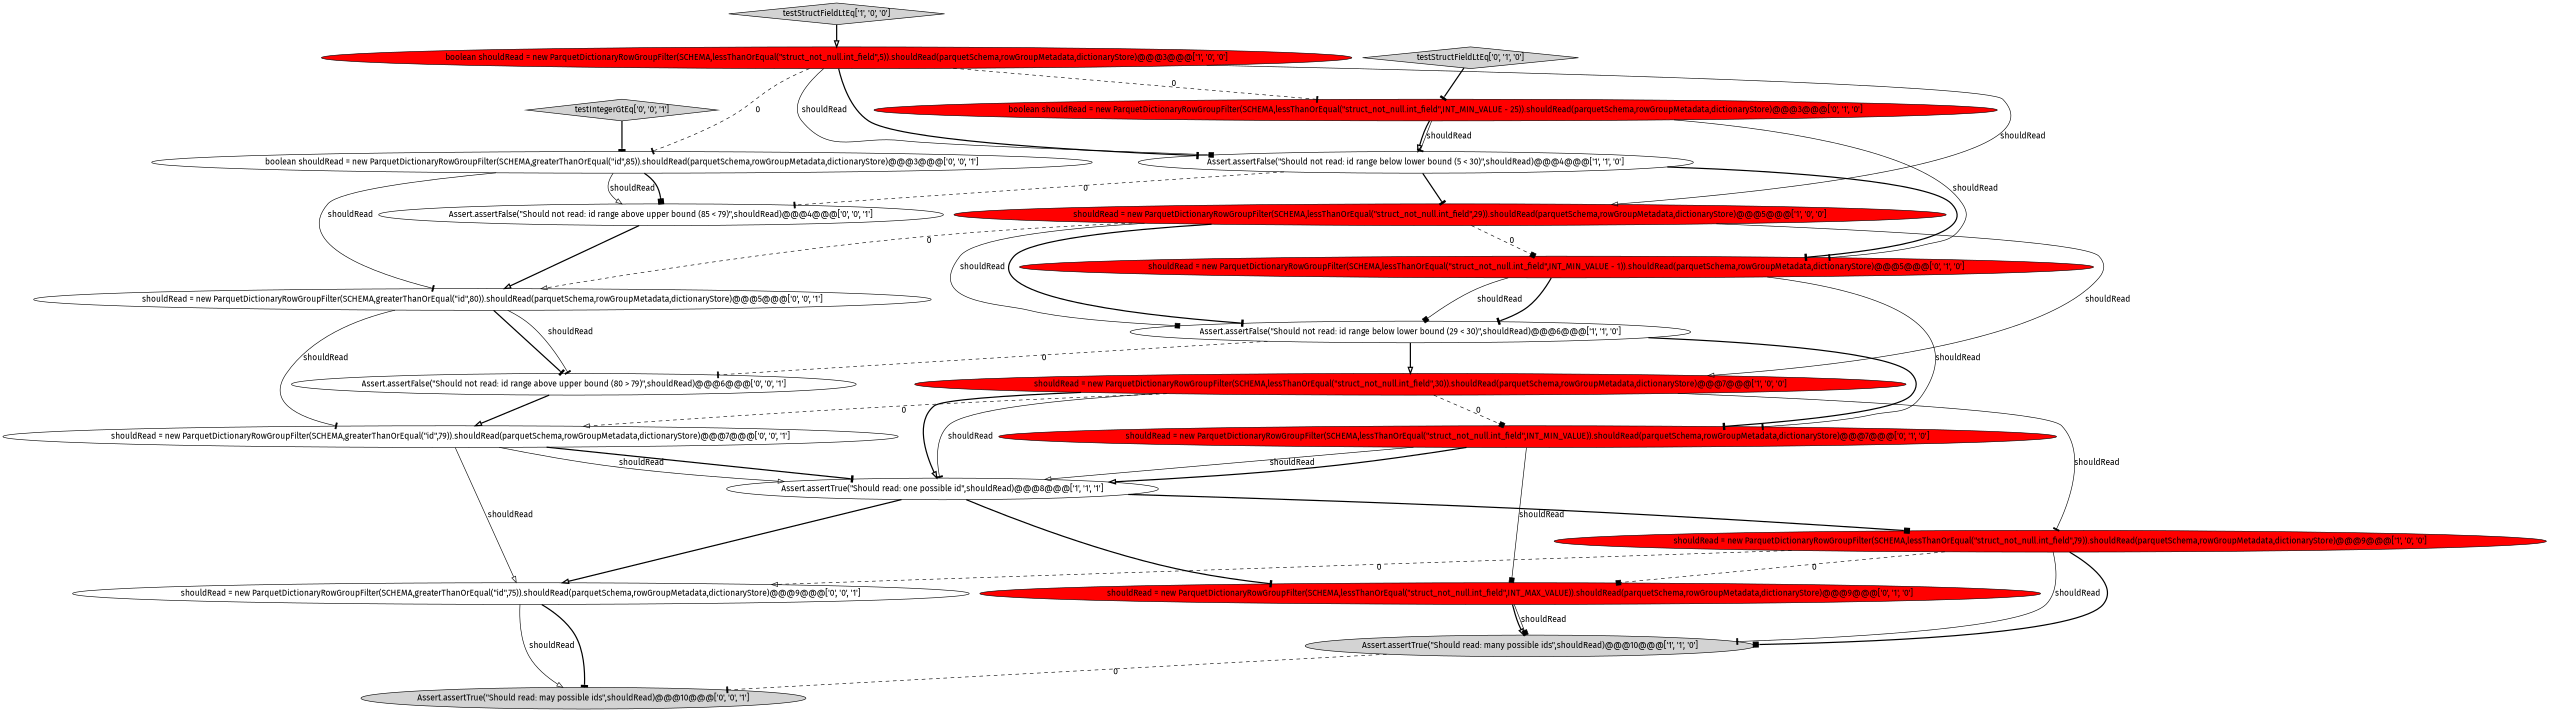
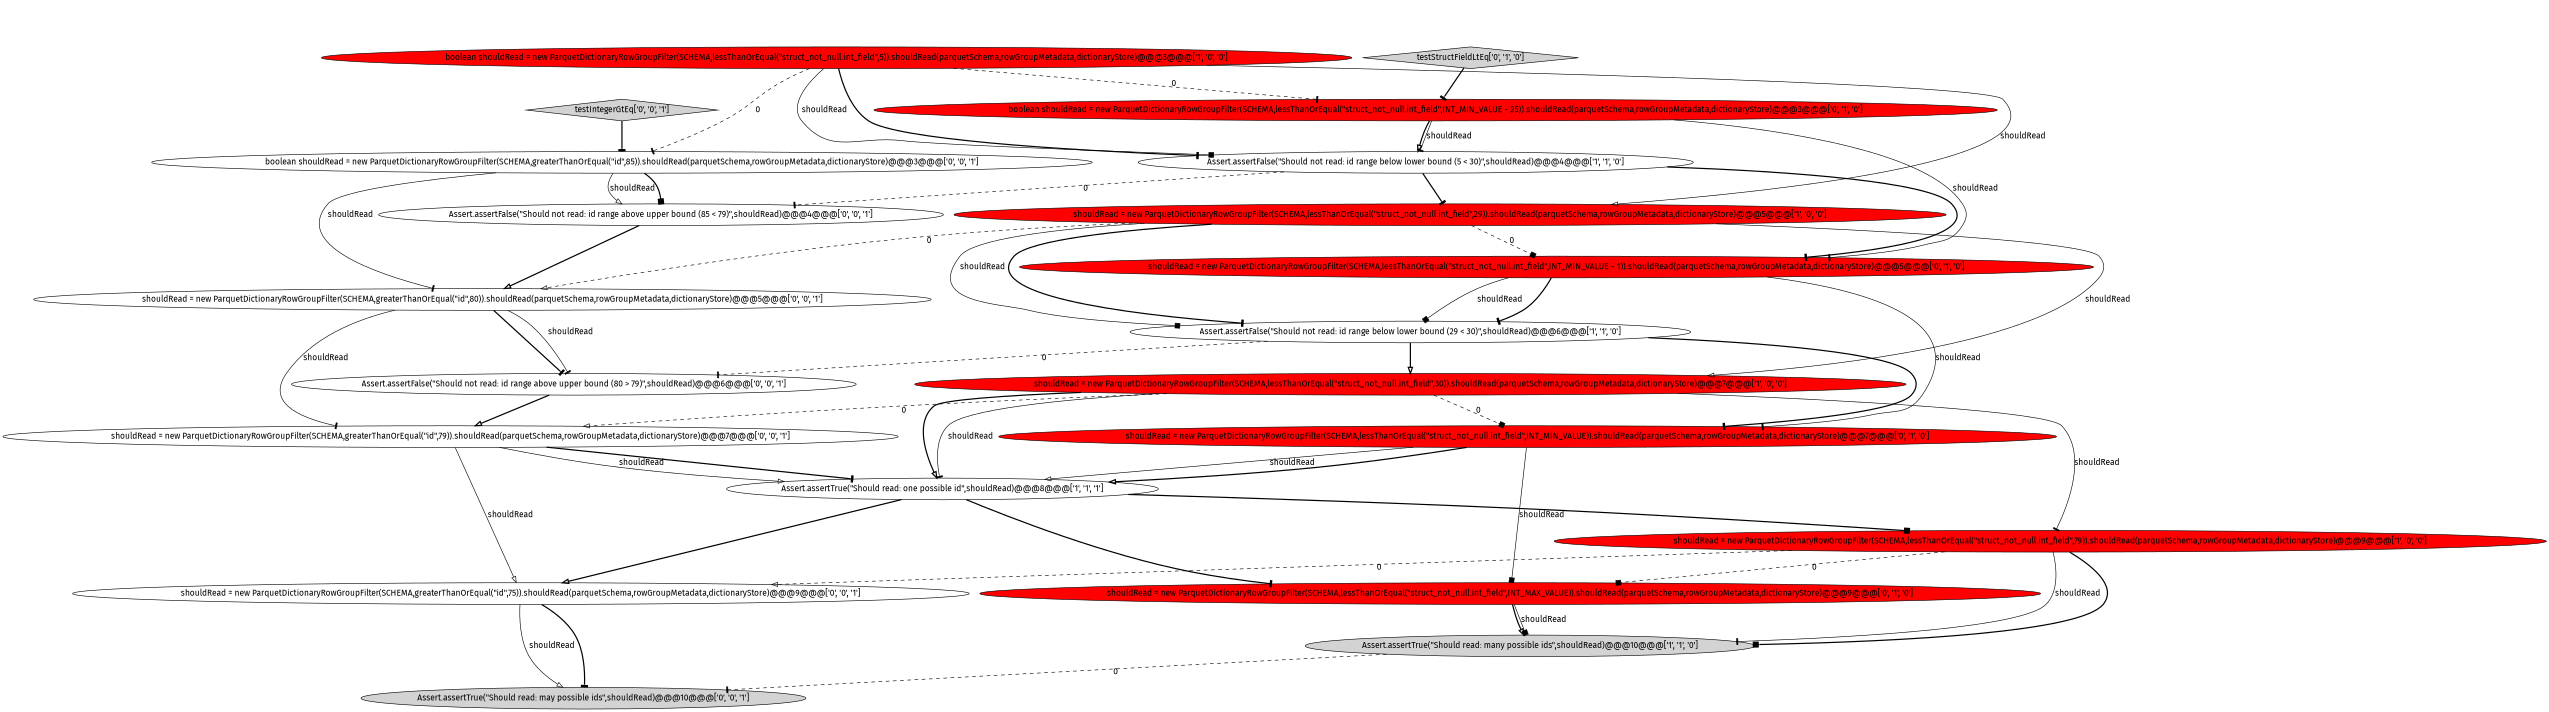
node "testStructFieldLtEq['1', '0', '0']": removed
